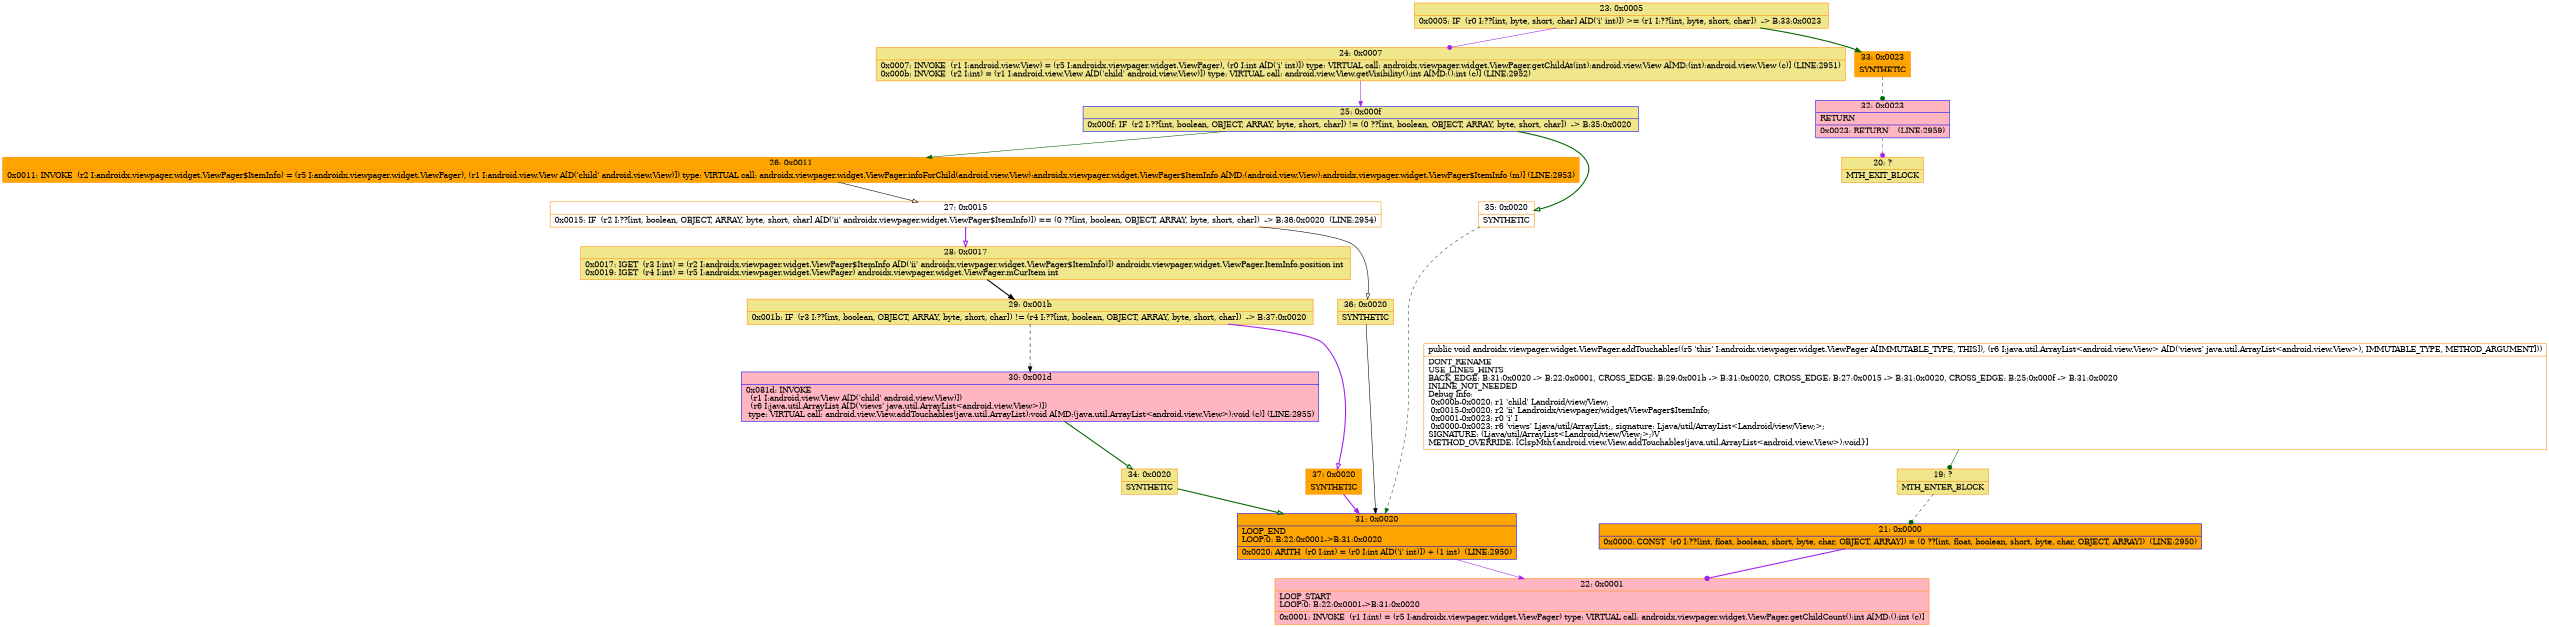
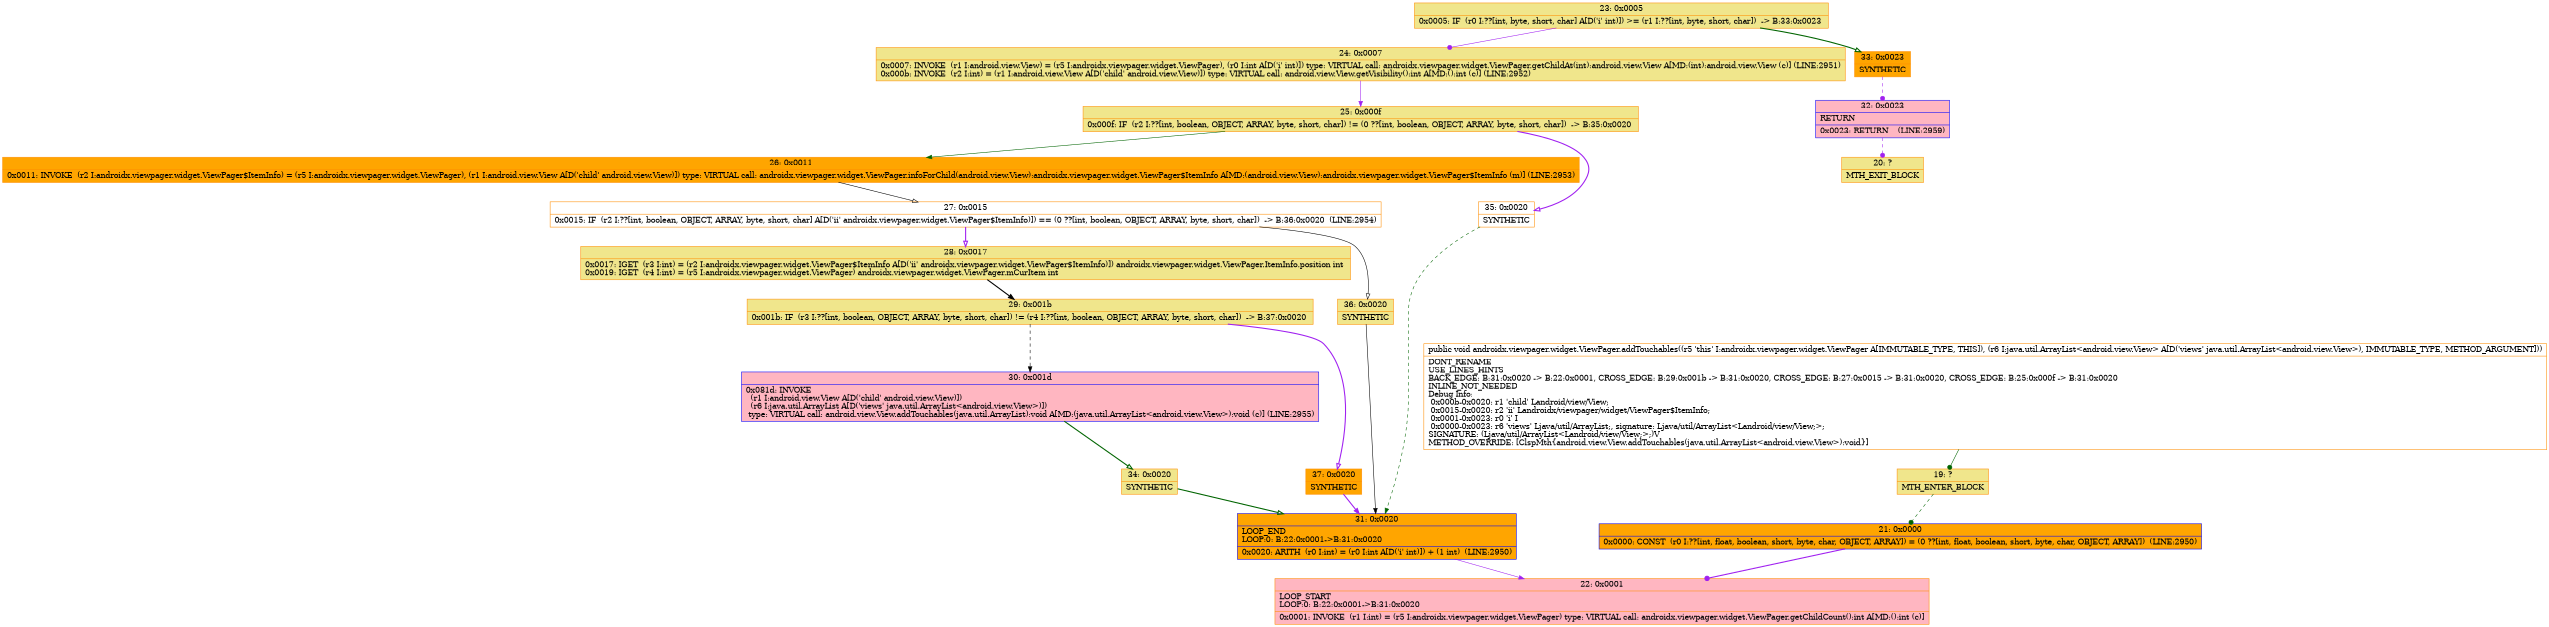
edge "23: 0x0005" -> "33: 0x0023": arrowhead normal -> onormal
edge "33: 0x0023" -> "32: 0x0023": color darkgreen -> purple
node "25: 0x000f": color blue -> darkorange
edge "25: 0x000f" -> "35: 0x0020": color darkgreen -> purple
